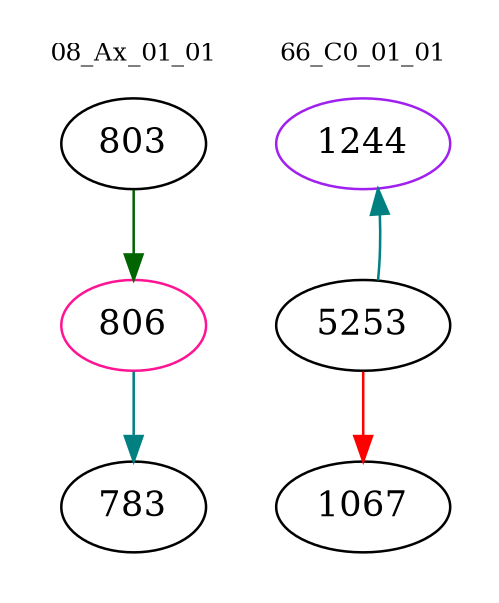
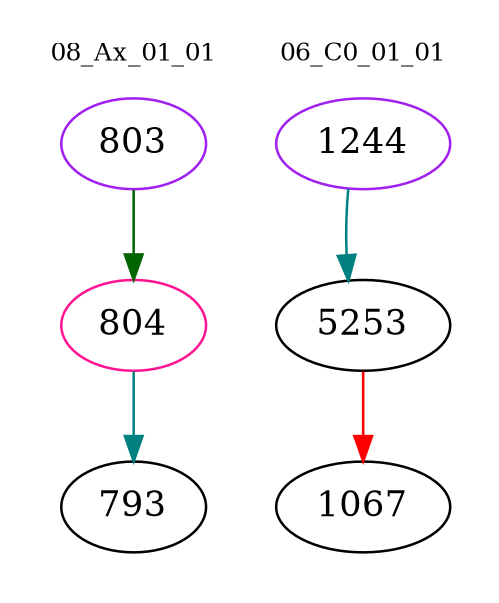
cluster "66_C0_01_01": label "66_C0_01_01" -> "06_C0_01_01"
node "803": color black -> purple
edge "5253" -> "1244": reversed
node "806": label "806" -> "804"
node "783": label "783" -> "793"
